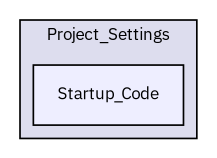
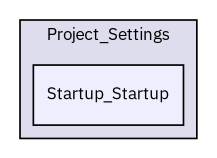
node "Startup_Code": label "Startup_Code" -> "Startup_Startup"
